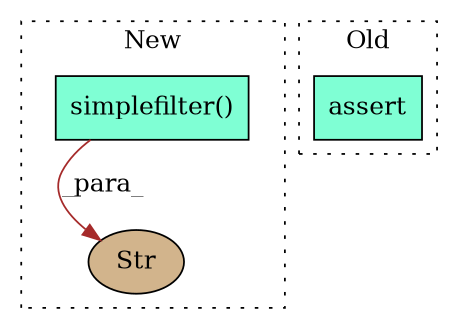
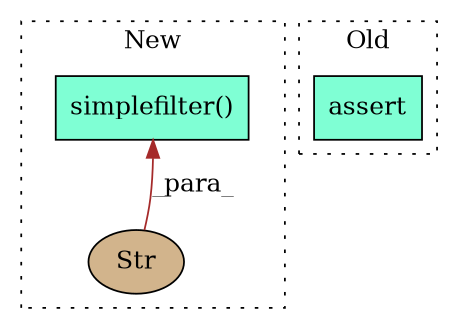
edge "simplefilter()" -> "Str": reversed
